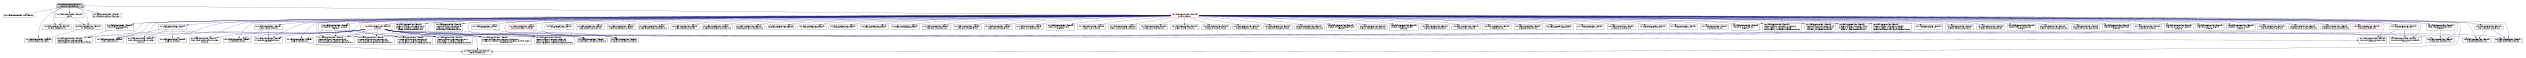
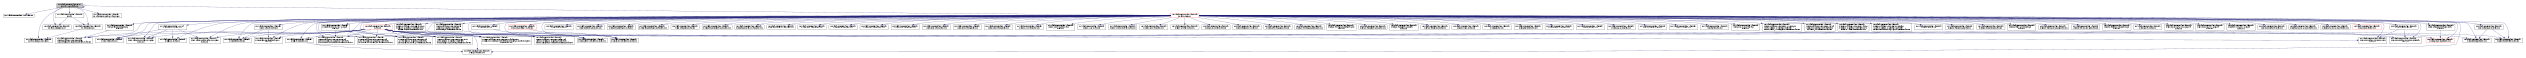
node "modulegen__gcc_ILP32.register _Ns3TimerImpl_methods": label "modulegen__gcc_ILP32.register _Ns3TimerImpl_methods" -> "modulegen__gcc_ILP32.module _Ns3TimerImpl_methods"
node "modulegen__gcc_ILP32.register _Ns3CallbackBase_methods": color black -> red
